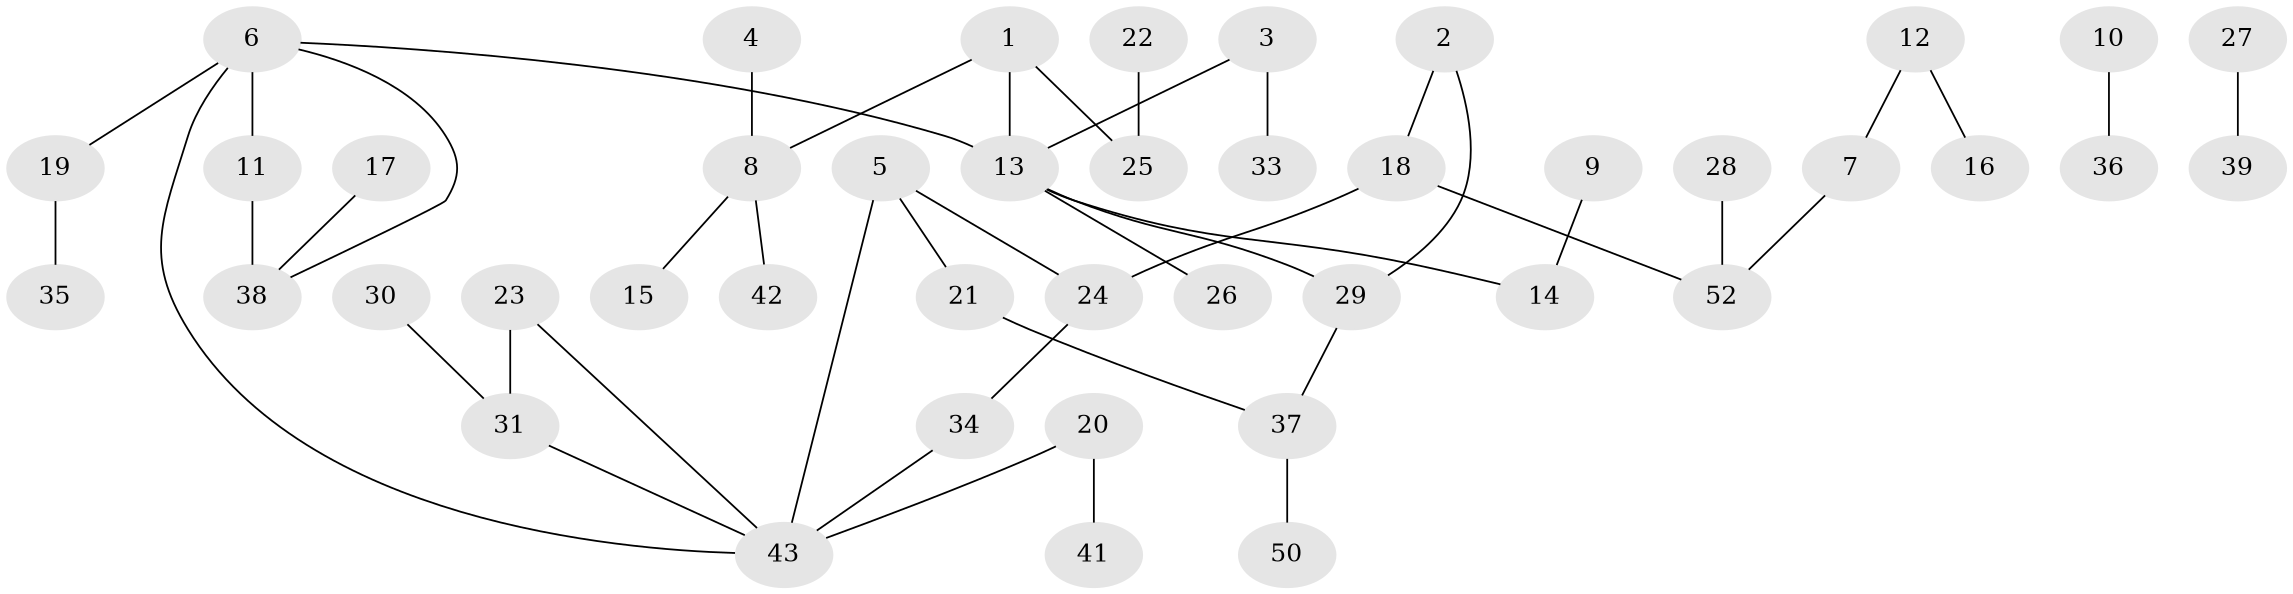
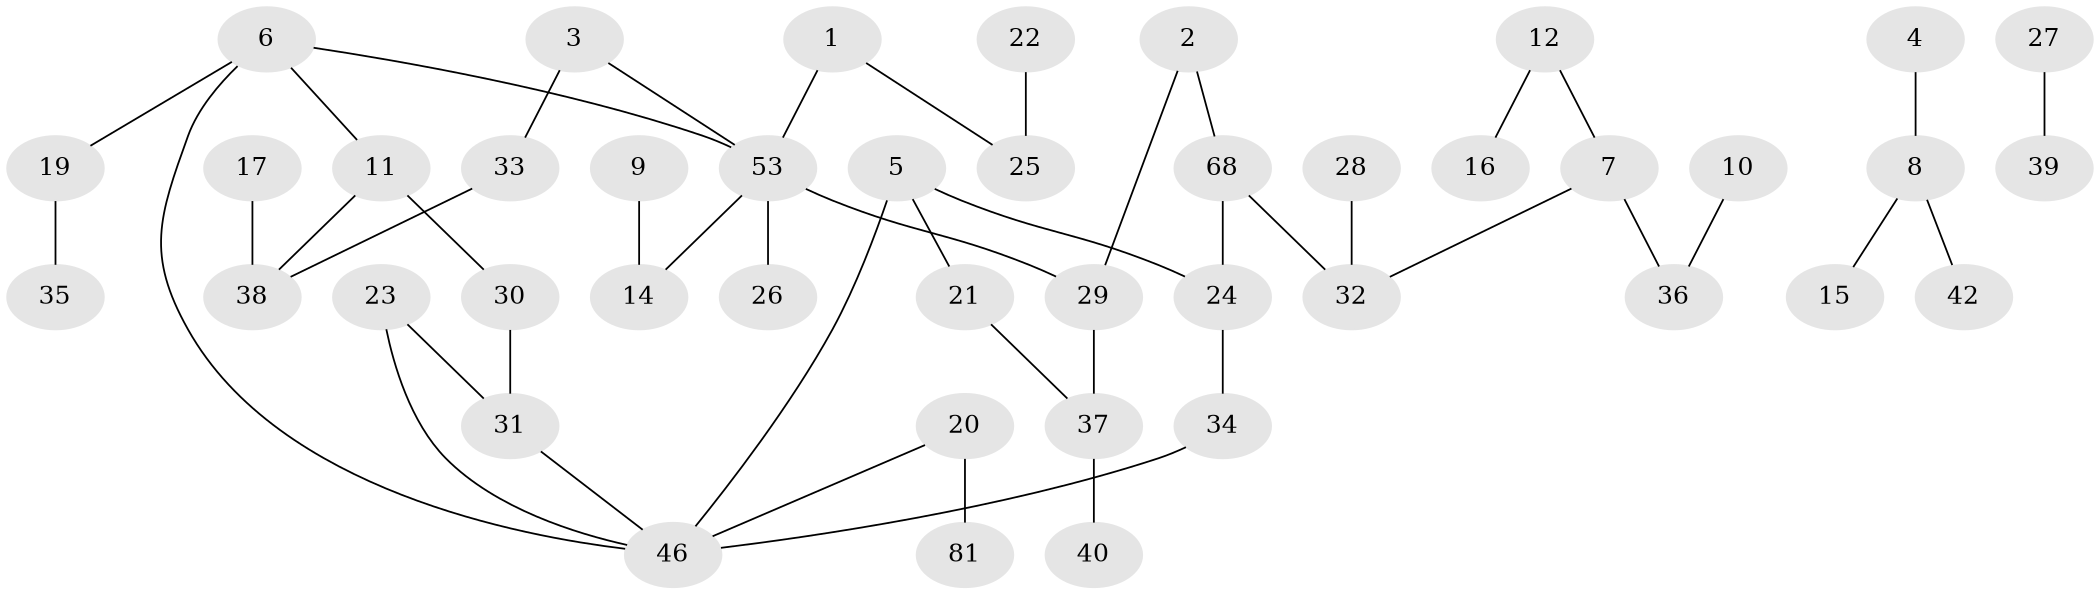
edge "1" -- "8": removed
edge "6" -- "38": now "33" -- "38"
node "13": label "13" -> "53"
node "18": label "18" -> "68"
edge "11" -- "30": added
edge "7" -- "36": added
node "52": label "52" -> "32"
node "43": label "43" -> "46"
node "41": label "41" -> "81"
node "50": label "50" -> "40"
